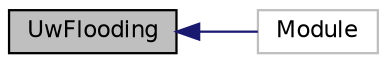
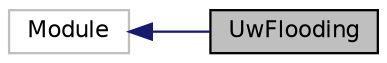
edge "Module" -> "UwFlooding": reversed
